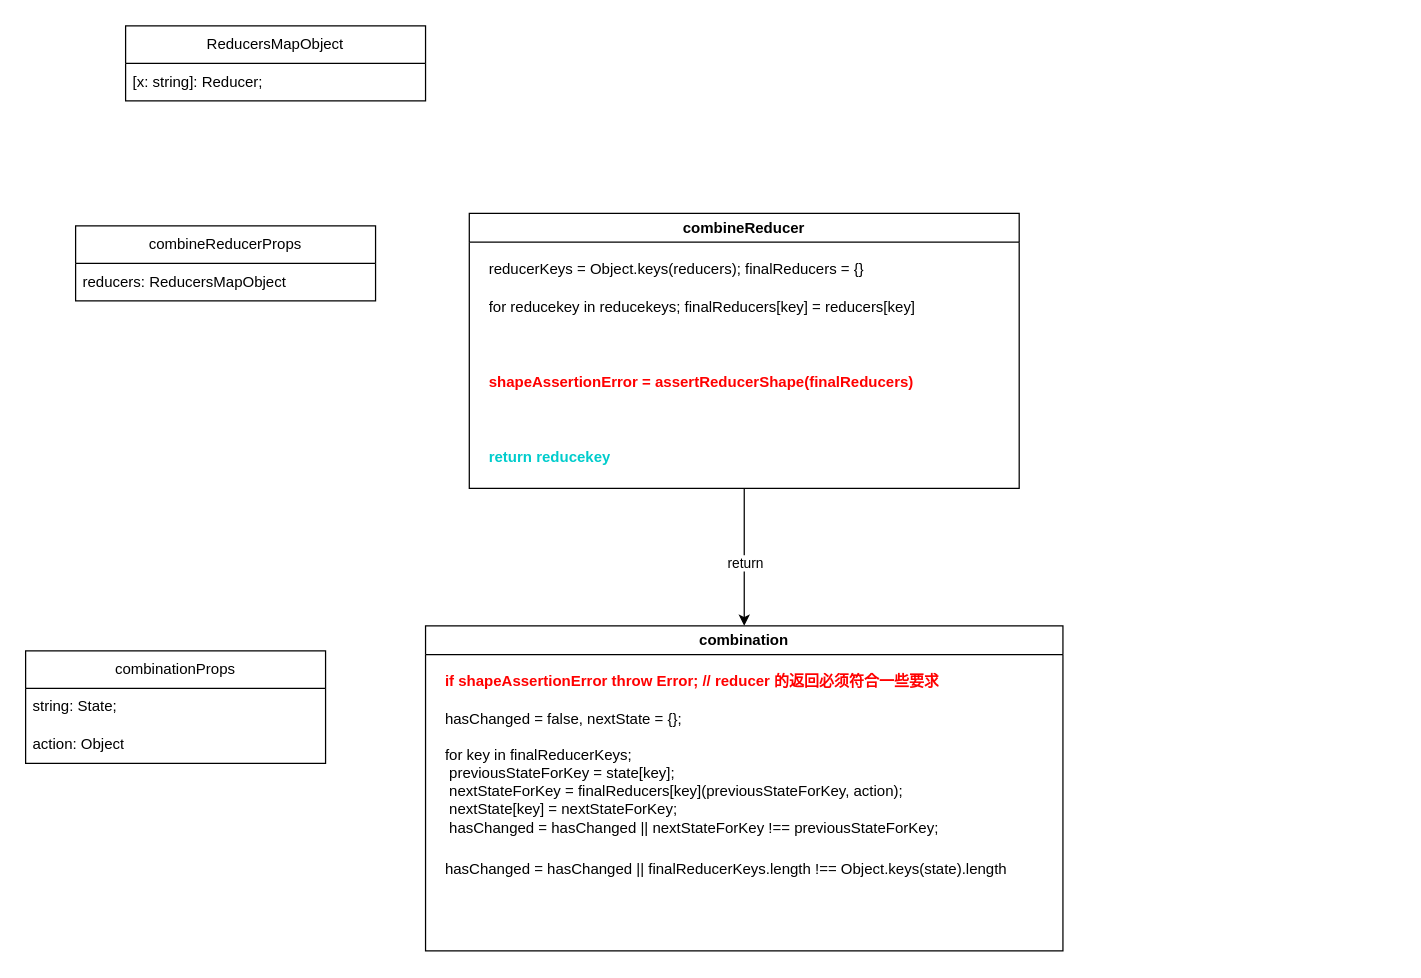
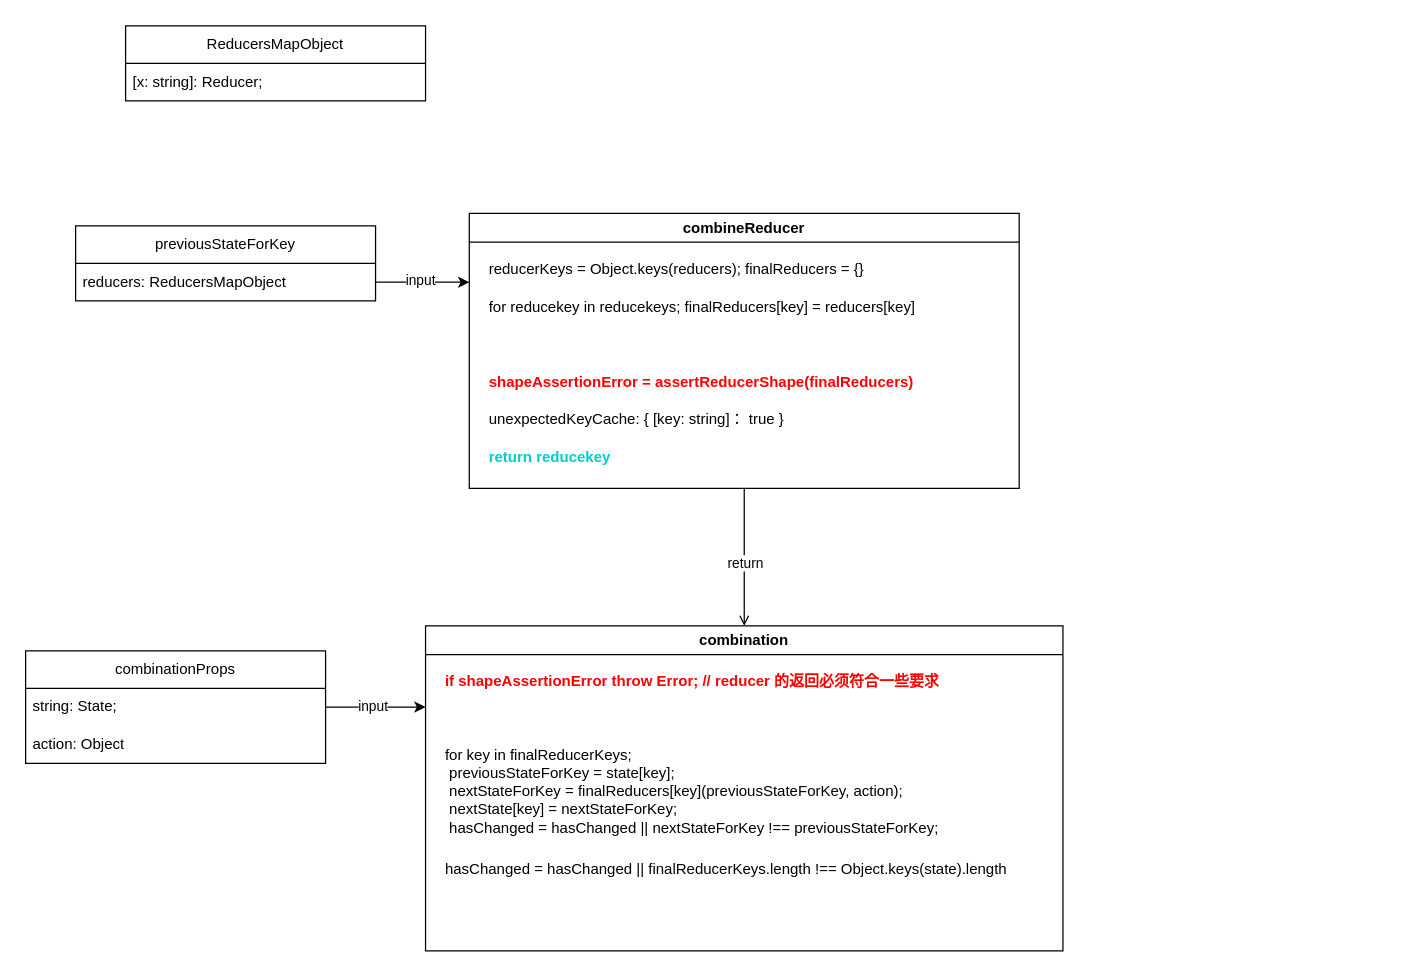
node "combineReducerProps": label "combineReducerProps" -> "previousStateForKey"
edge "reducers: ReducersMapObject" -> "combineReducer": added, label "input"
node "unexpectedKeyCache: { [key: string]： true }": added
edge "combineReducer" -> "combination": arrowhead classic -> open
edge "string: State;" -> "combination": added, label "input"
node "hasChanged = false, nextState = {};": removed
